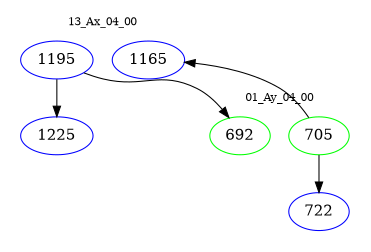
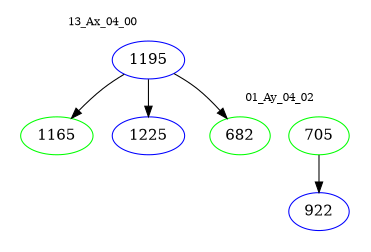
node "1165": color blue -> green
edge "705" -> "1165": now "1195" -> "1165"
cluster "01_Ay_04_00": label "01_Ay_04_00" -> "01_Ay_04_02"
node "692": label "692" -> "682"
node "722": label "722" -> "922"
